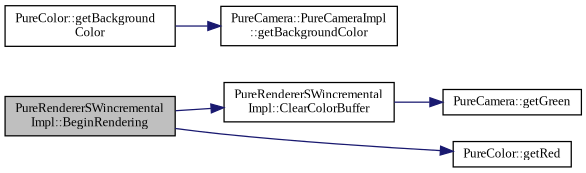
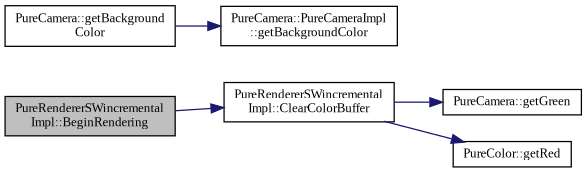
node "PureColor::getBackground Color": label "PureColor::getBackground Color" -> "PureCamera::getBackground Color"
edge "PureRendererSWincremental Impl::BeginRendering" -> "PureColor::getRed": now "PureRendererSWincremental Impl::ClearColorBuffer" -> "PureColor::getRed"
